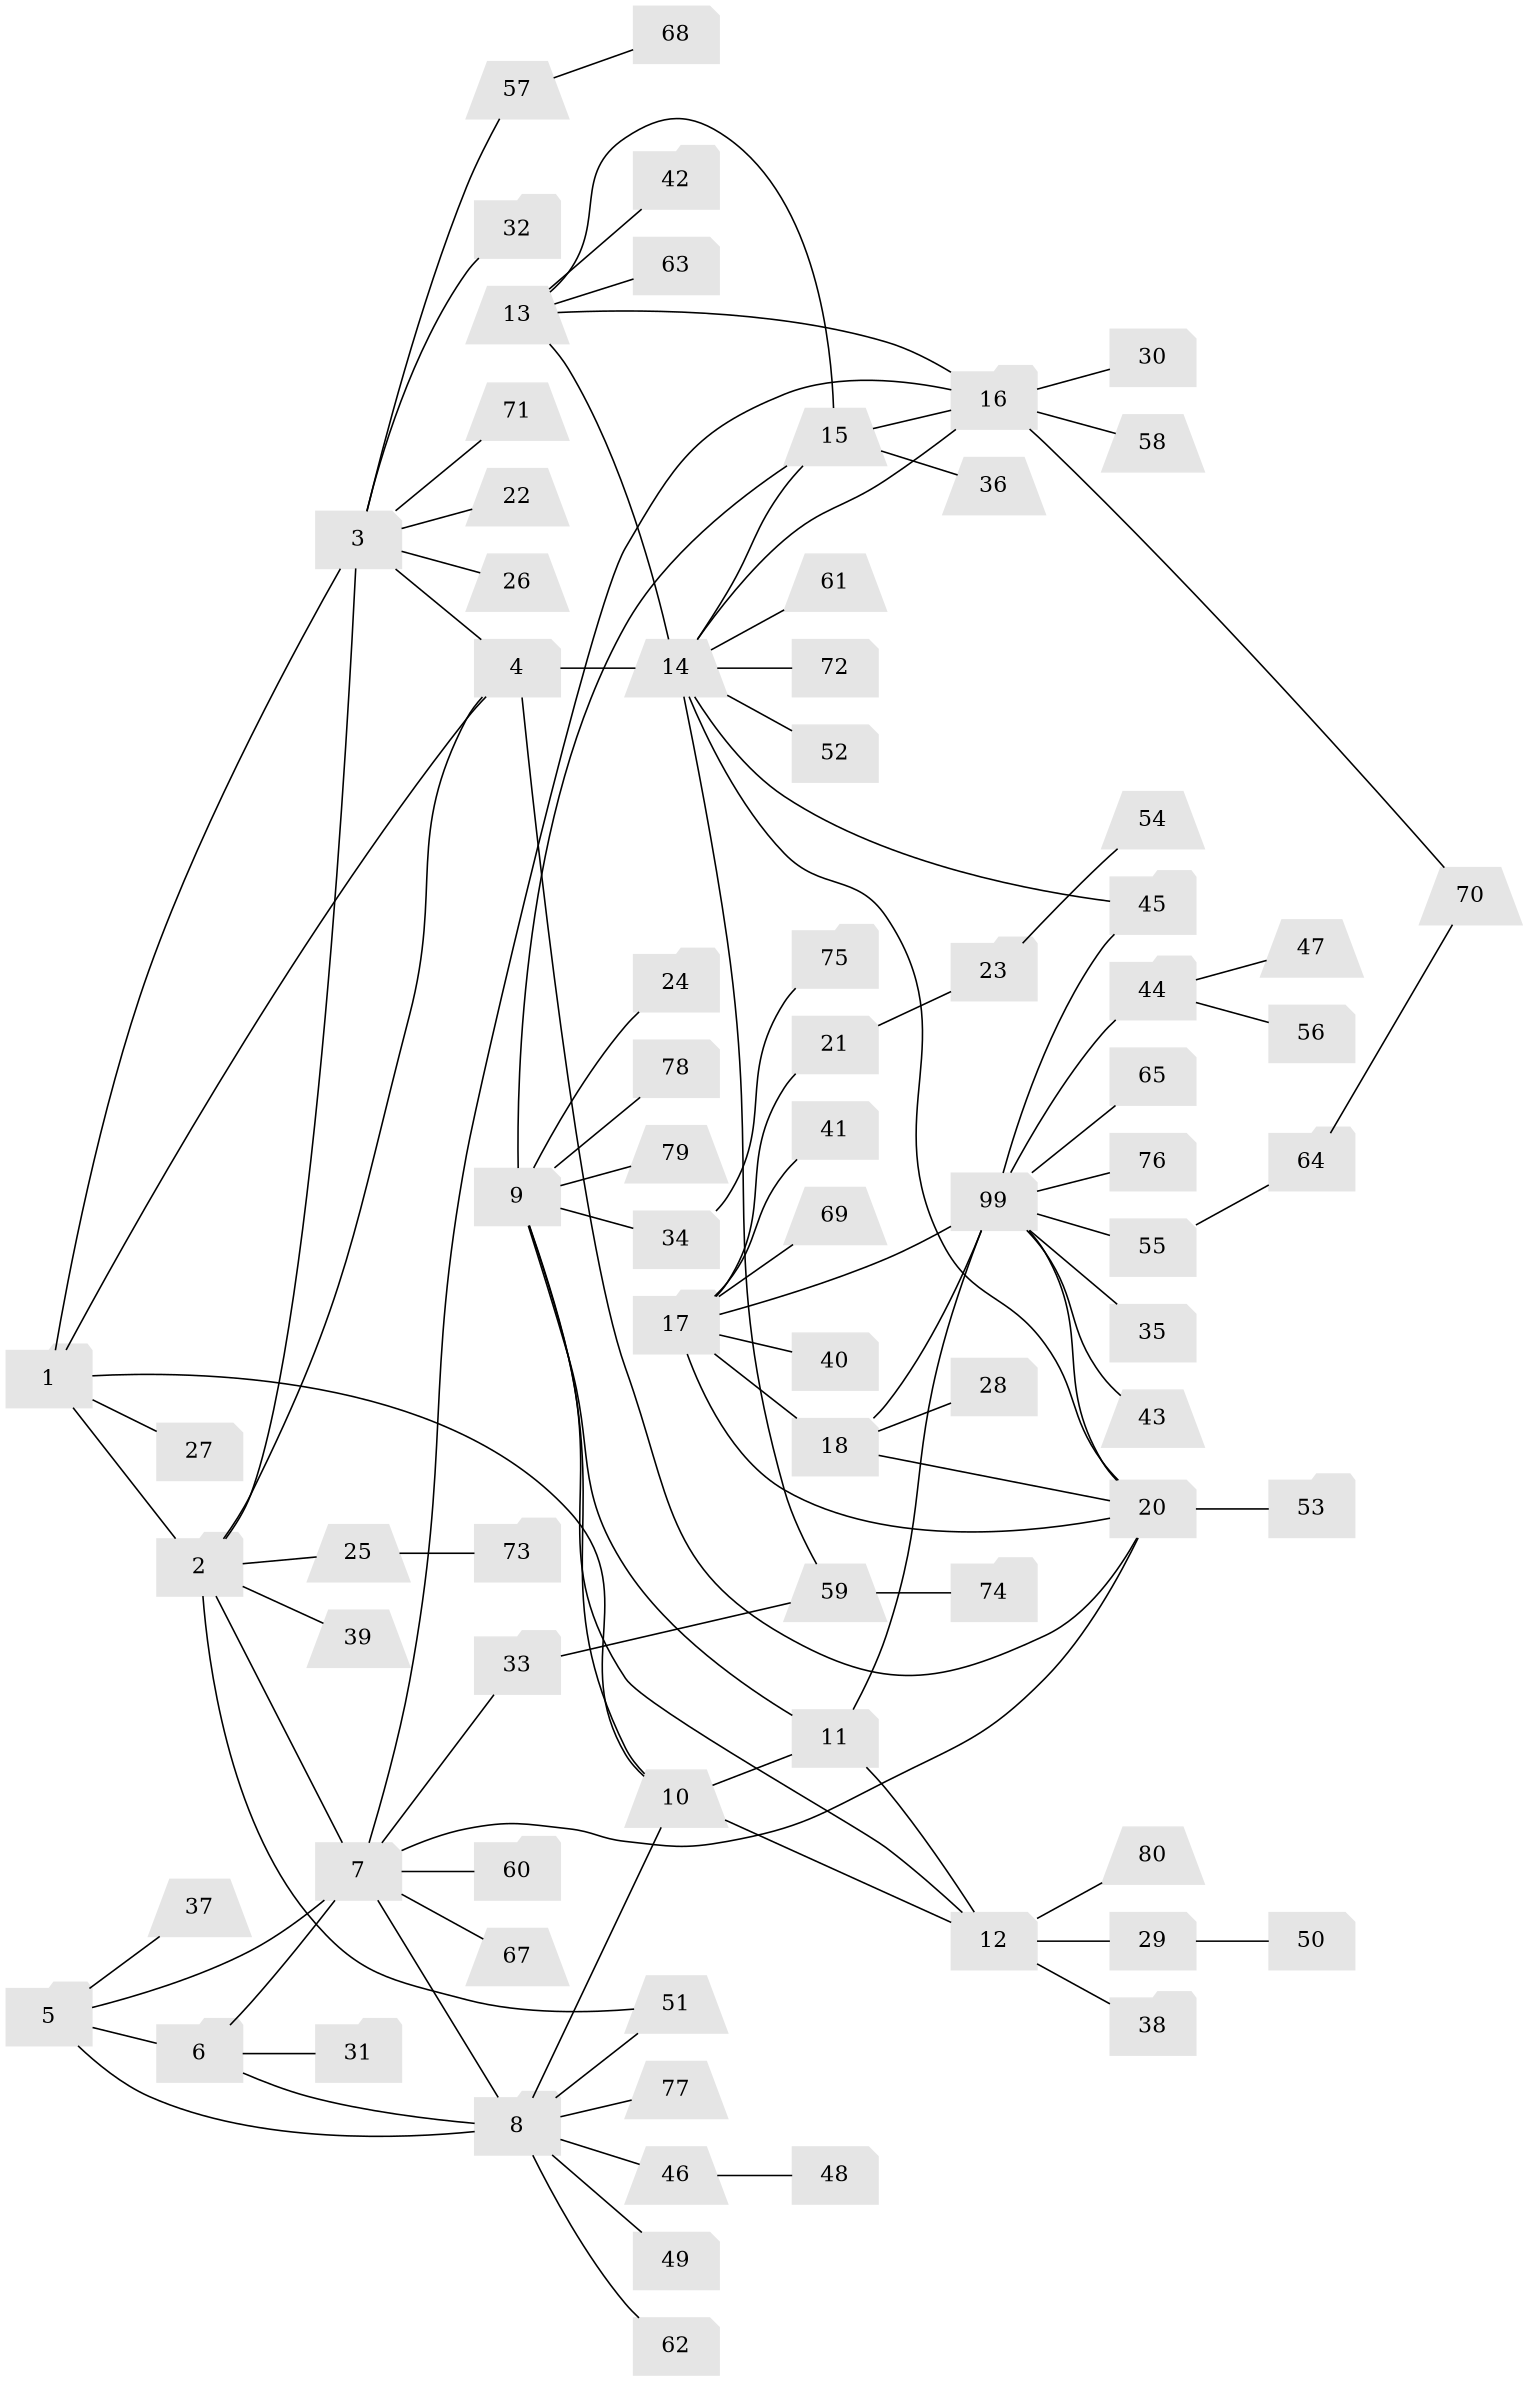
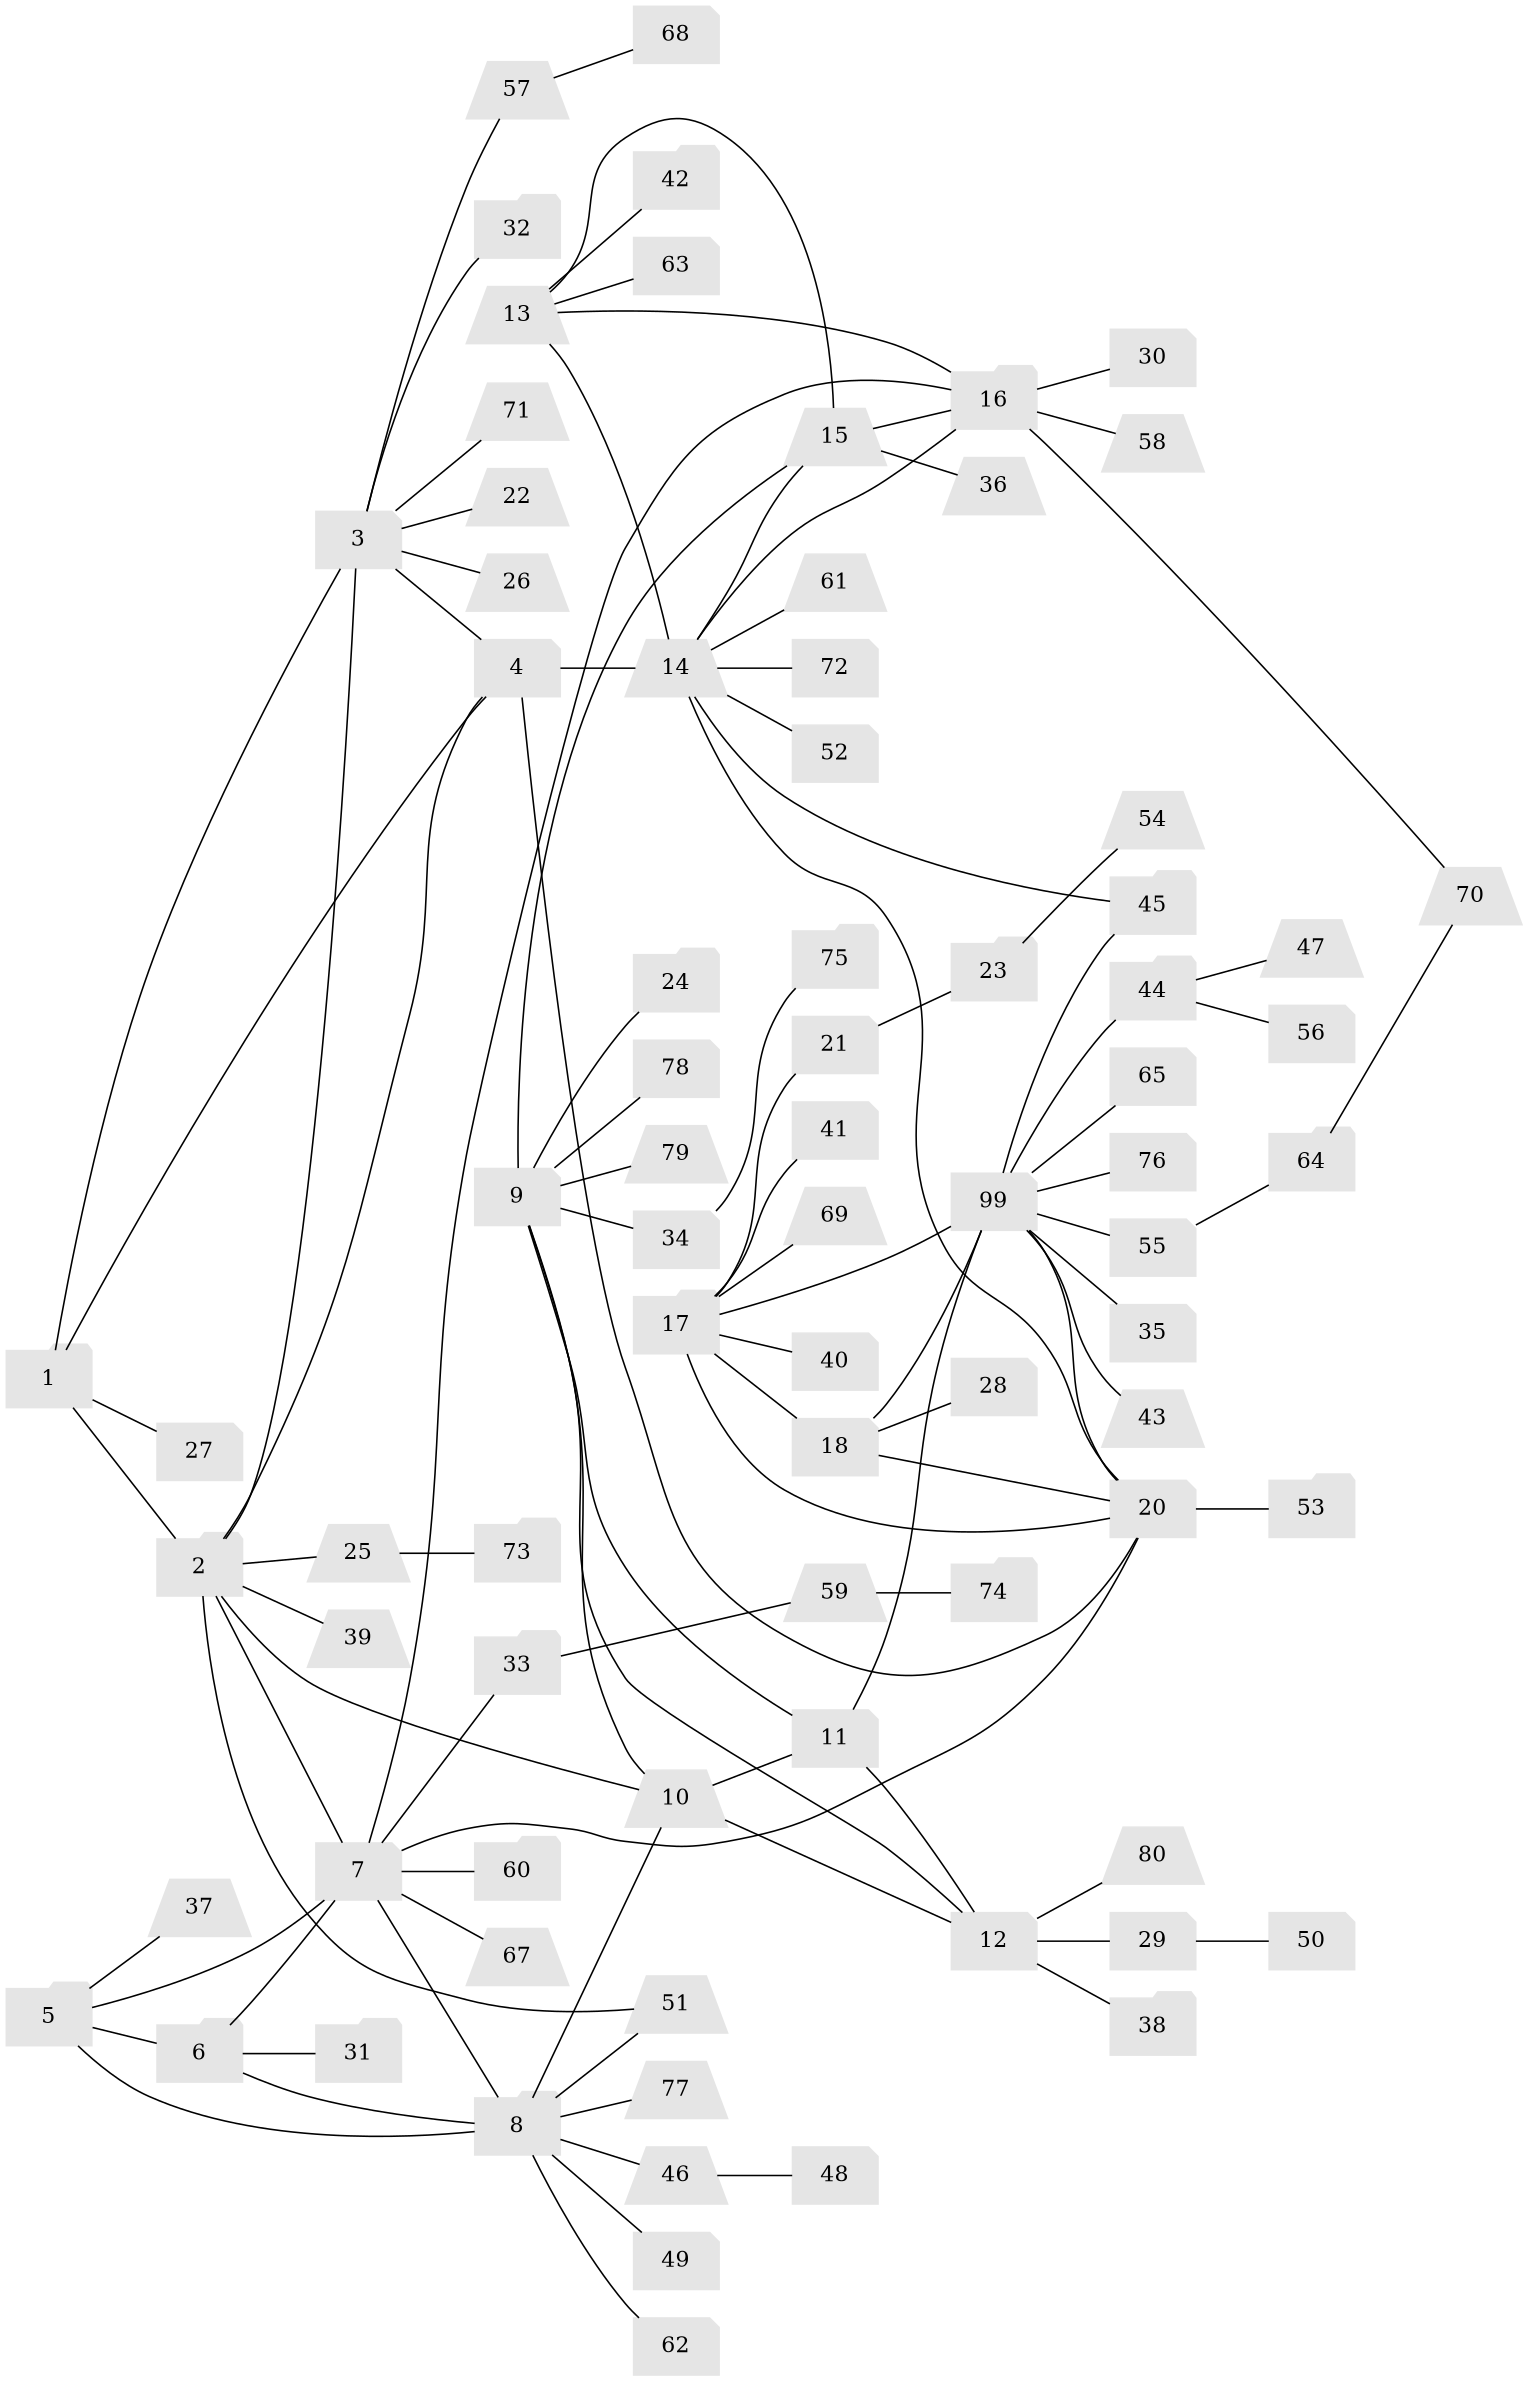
edge "14" -- "59": removed
edge "1" -- "10": now "2" -- "10"
